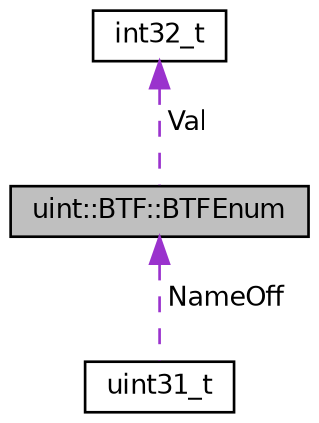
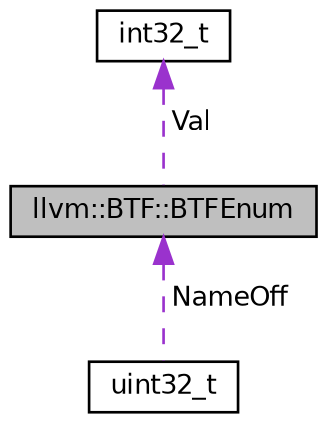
node "uint::BTF::BTFEnum": label "uint::BTF::BTFEnum" -> "llvm::BTF::BTFEnum"
node "uint31_t": label "uint31_t" -> "uint32_t"
